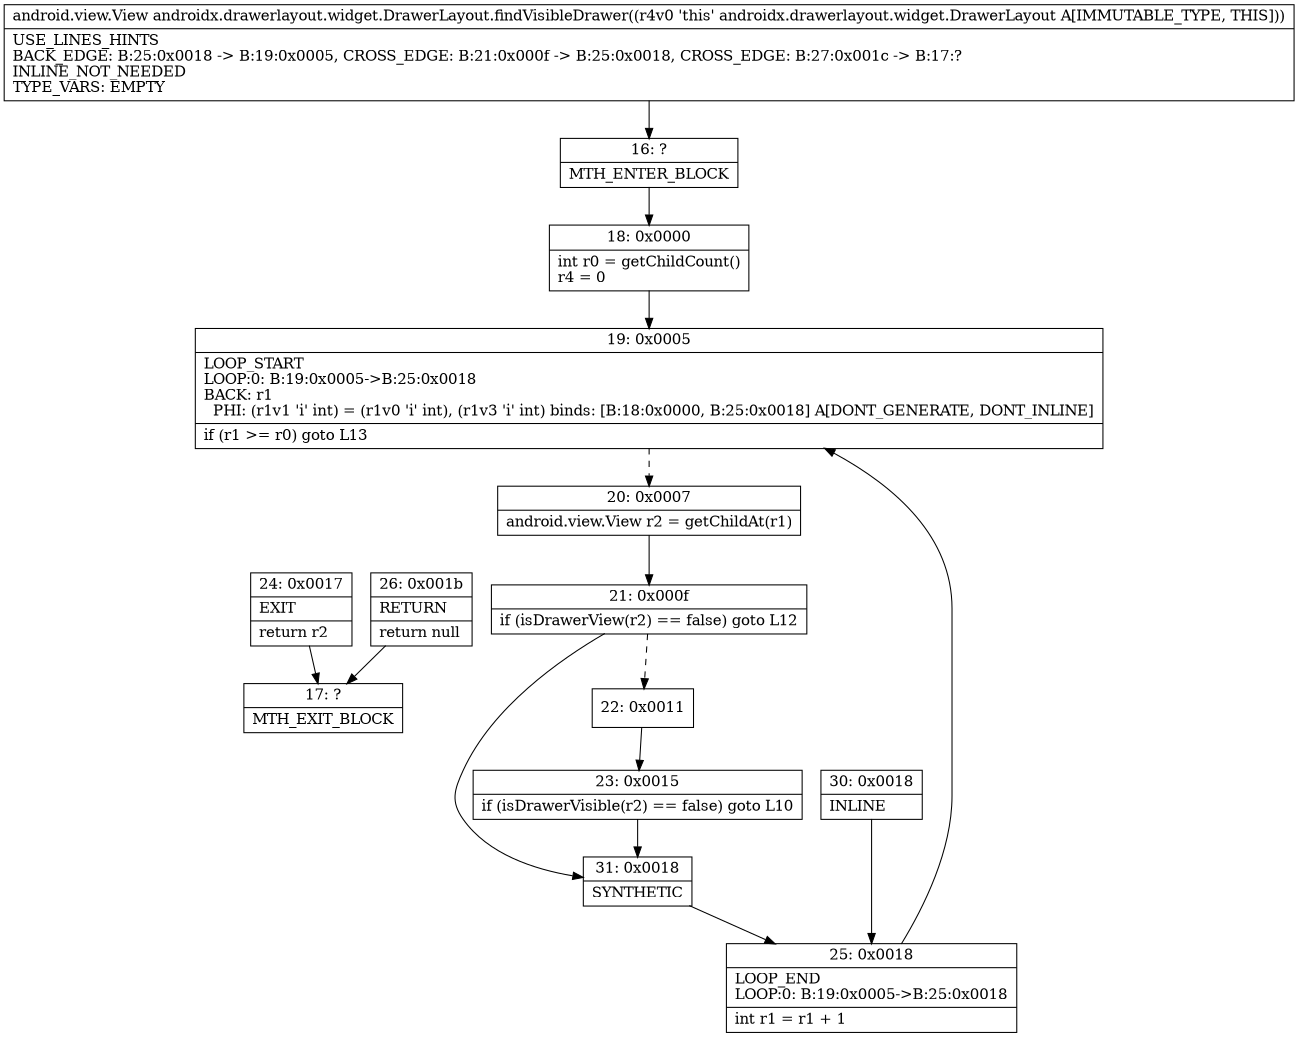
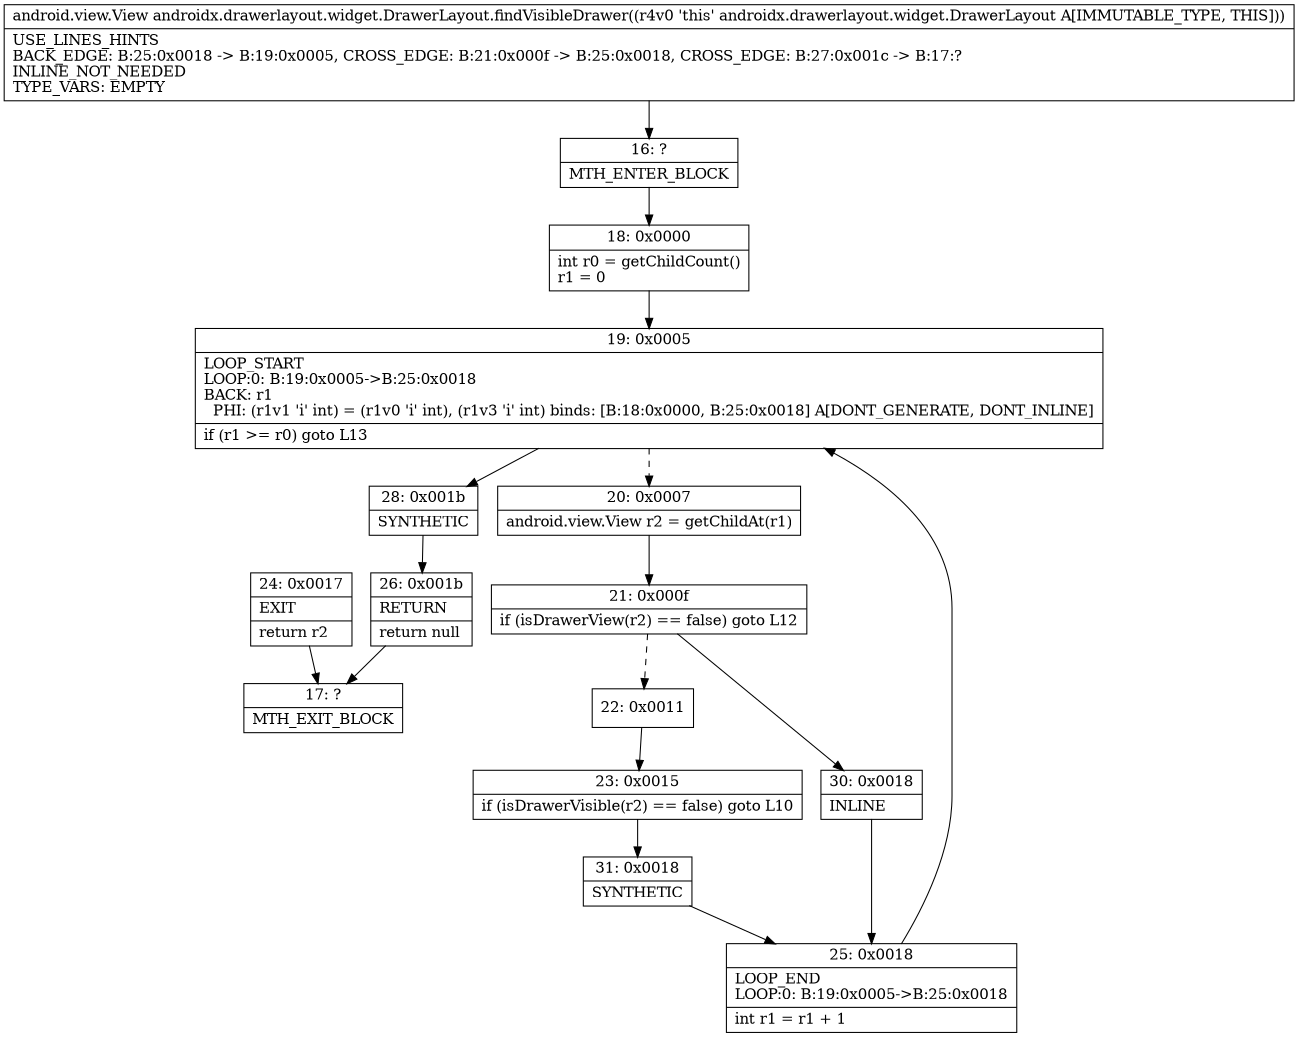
node "18: 0x0000": text "r4 = 0" -> "r1 = 0"
node "28: 0x001b": added
edge "21: 0x000f" -> "31: 0x0018": now "21: 0x000f" -> "30: 0x0018"
